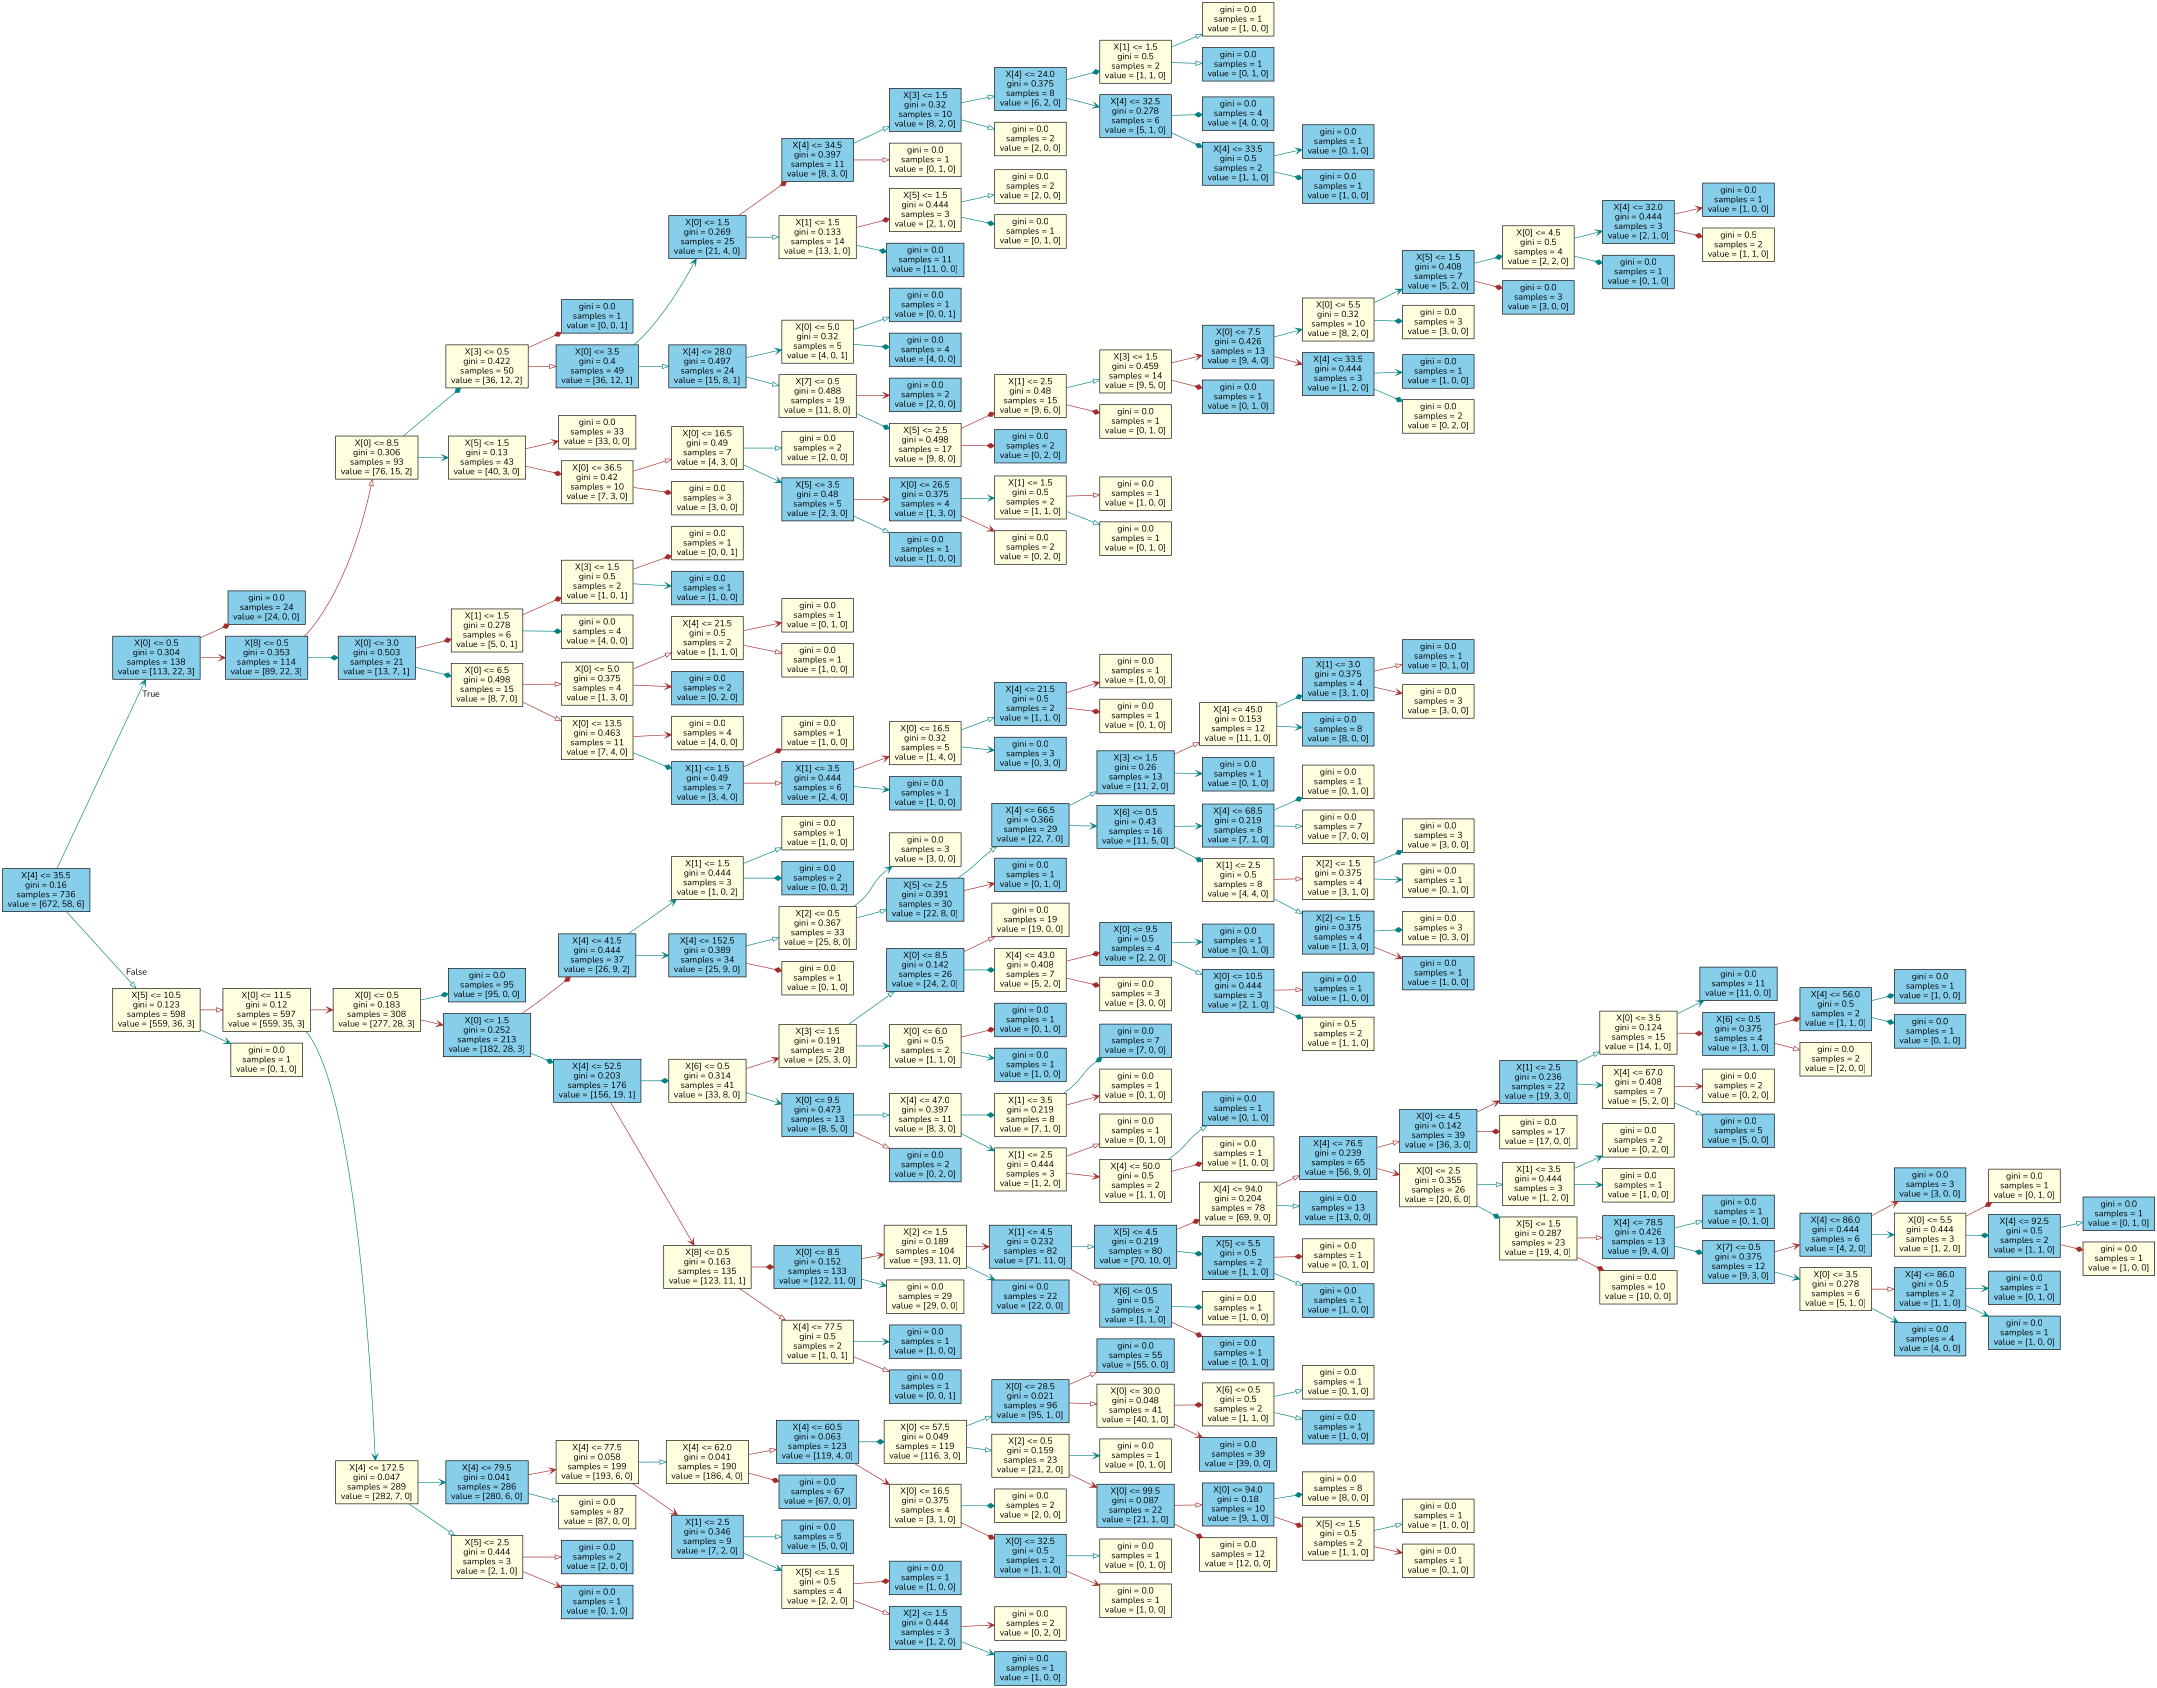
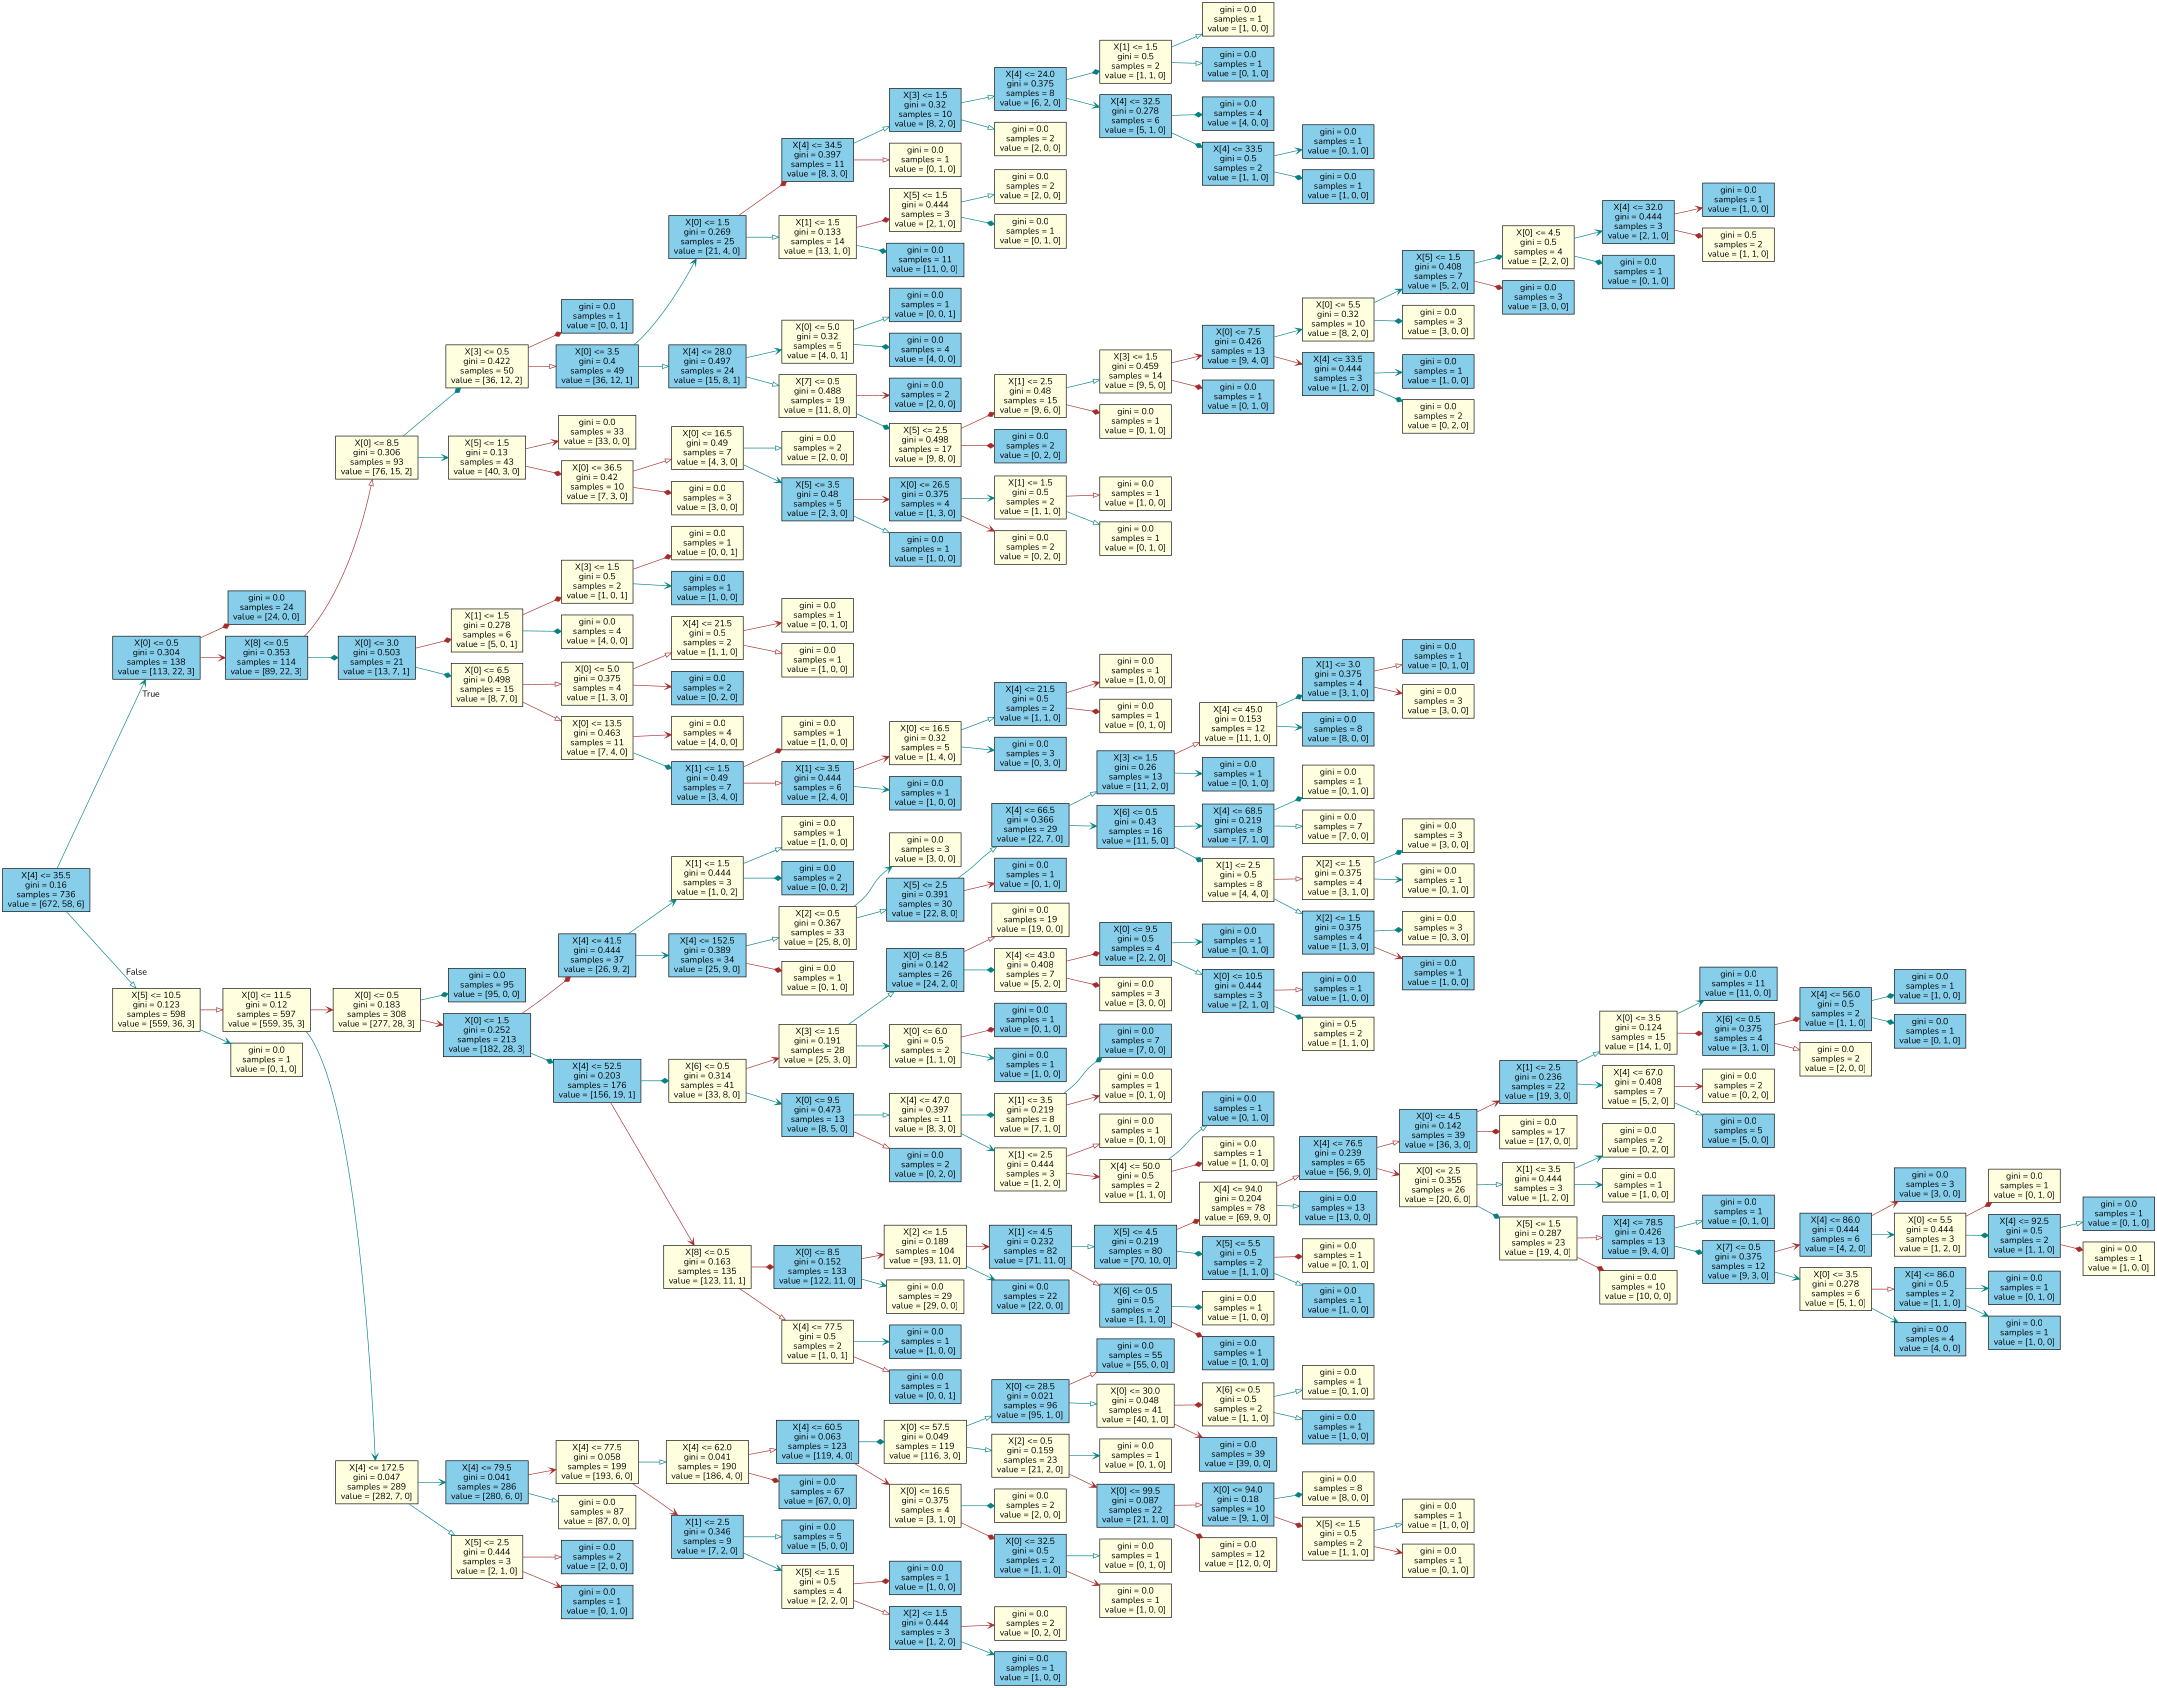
edge "X[0] <= 28.5 gini = 0.021 samples = 96 value = [95, 1, 0]" -> "X[0] <= 30.0 gini = 0.048 samples = 41 value = [40, 1, 0]": color brown -> teal
